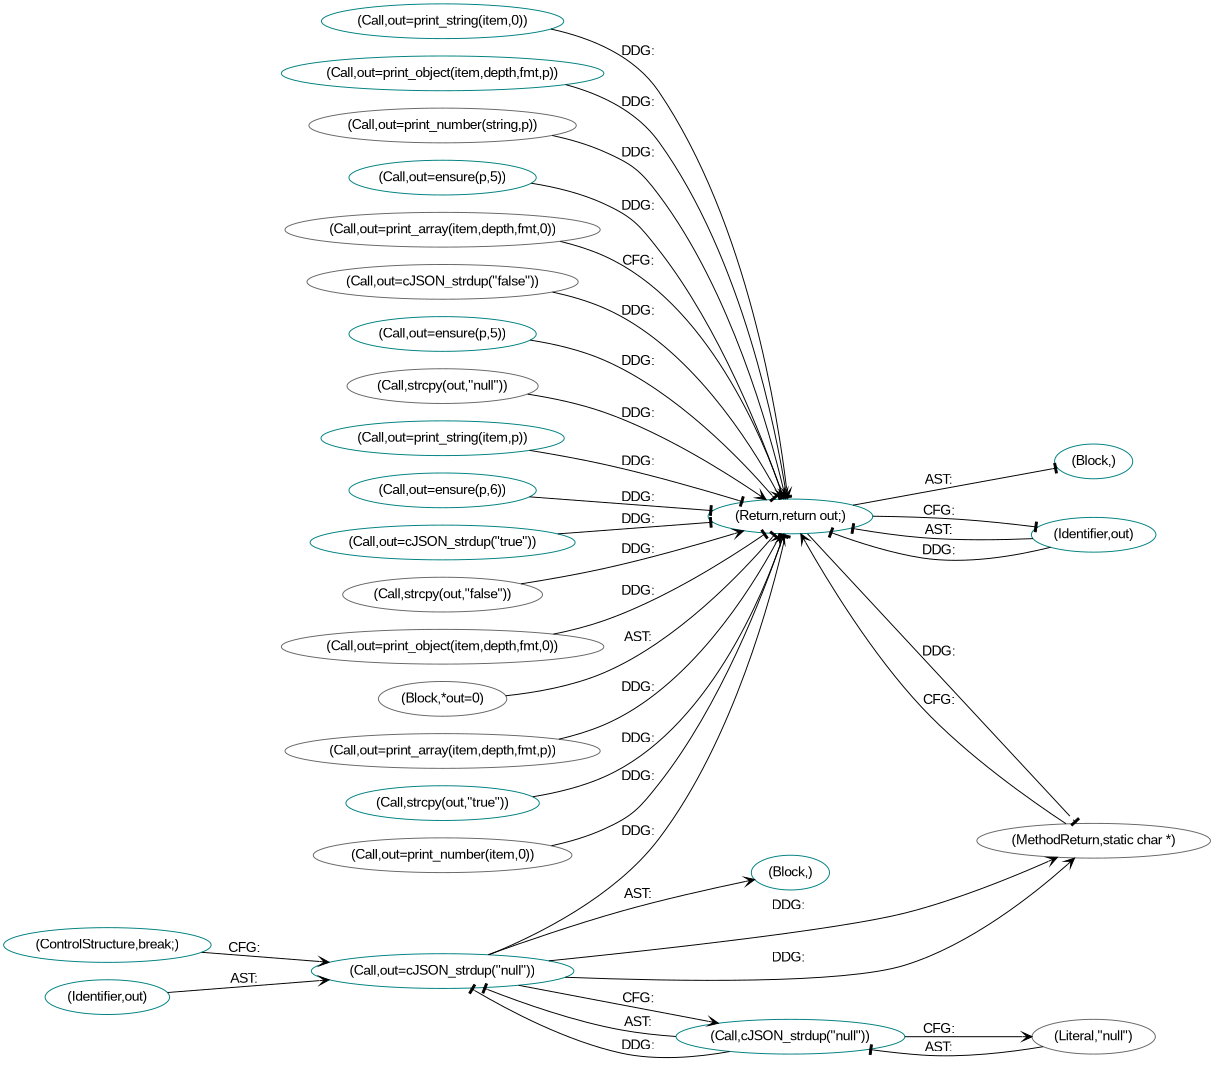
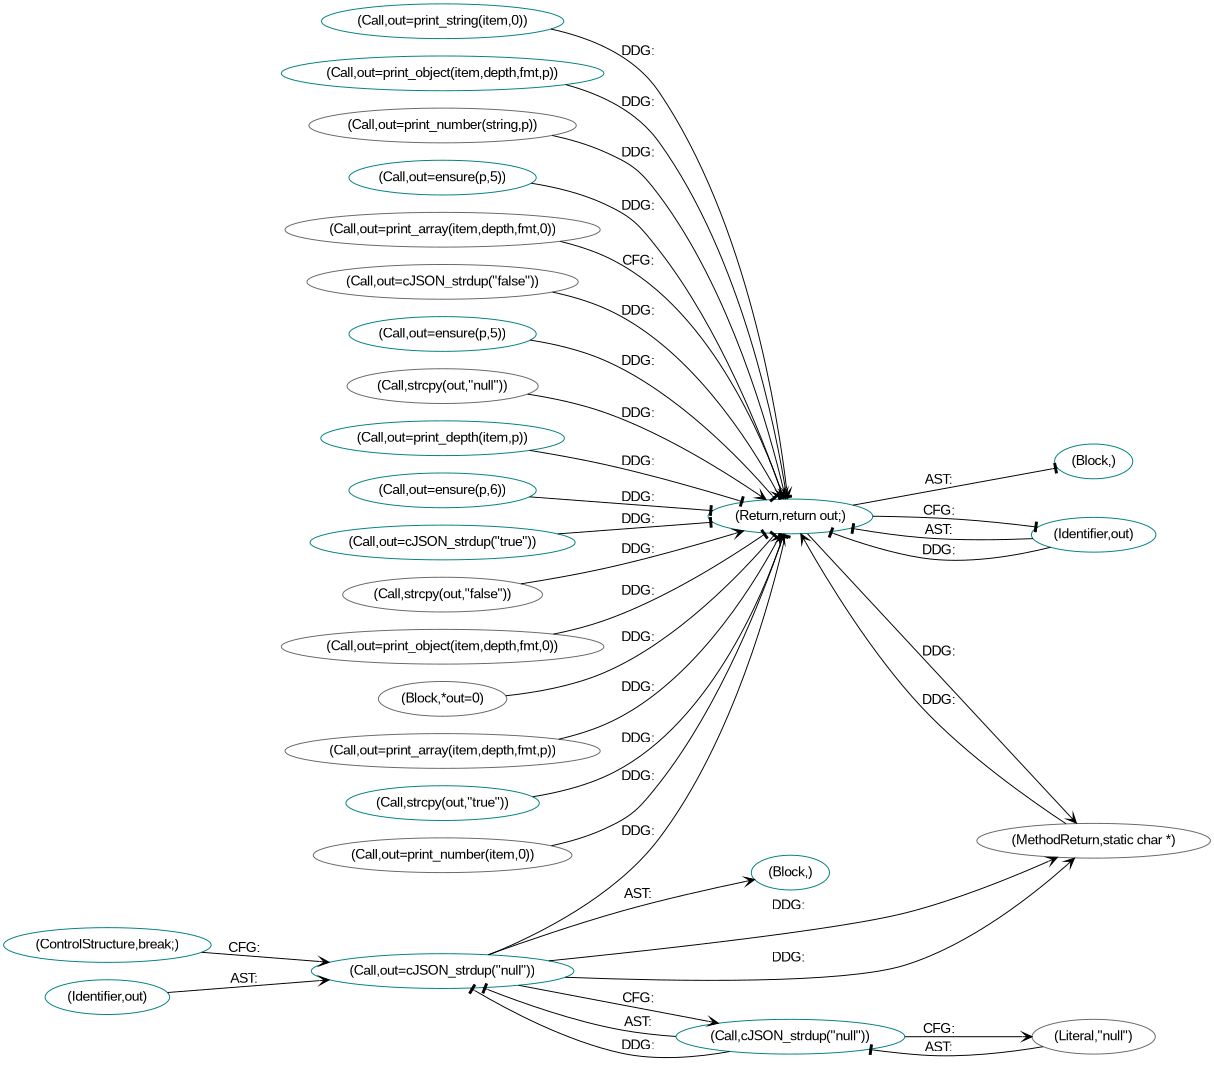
node "(Call,out=print_string(item,p))": label "(Call,out=print_string(item,p))" -> "(Call,out=print_depth(item,p))"
edge "(Block,*out=0)" -> "(Return,return out;)": label "AST: " -> "DDG: "
edge "(Return,return out;)" -> "(MethodReturn,static char *)": arrowhead tee -> vee
edge "(MethodReturn,static char *)" -> "(Return,return out;)": label "CFG: " -> "DDG: "
